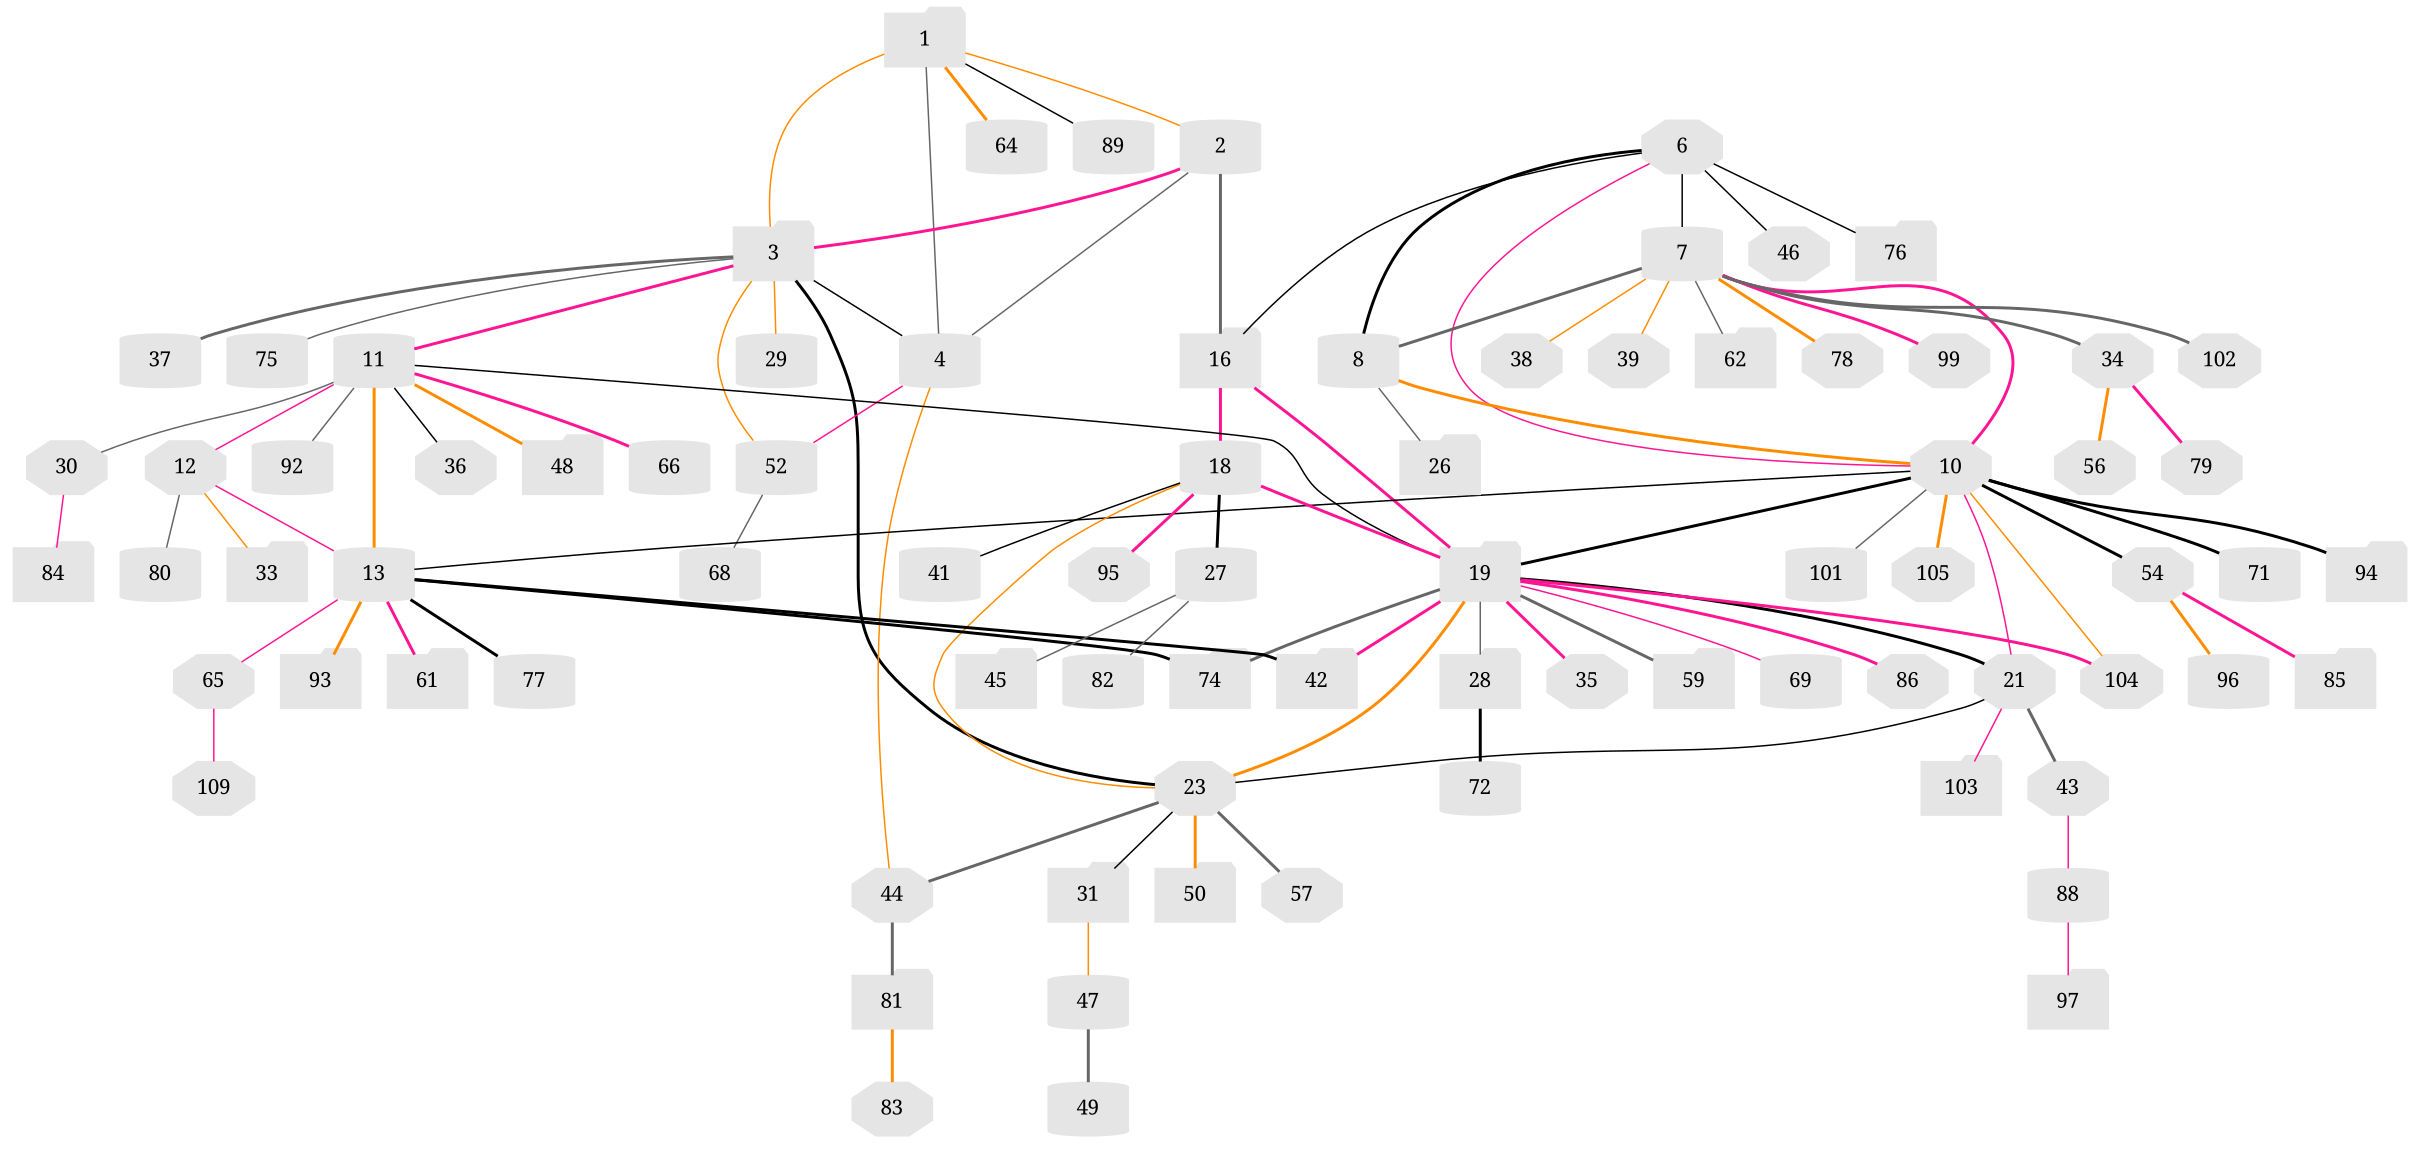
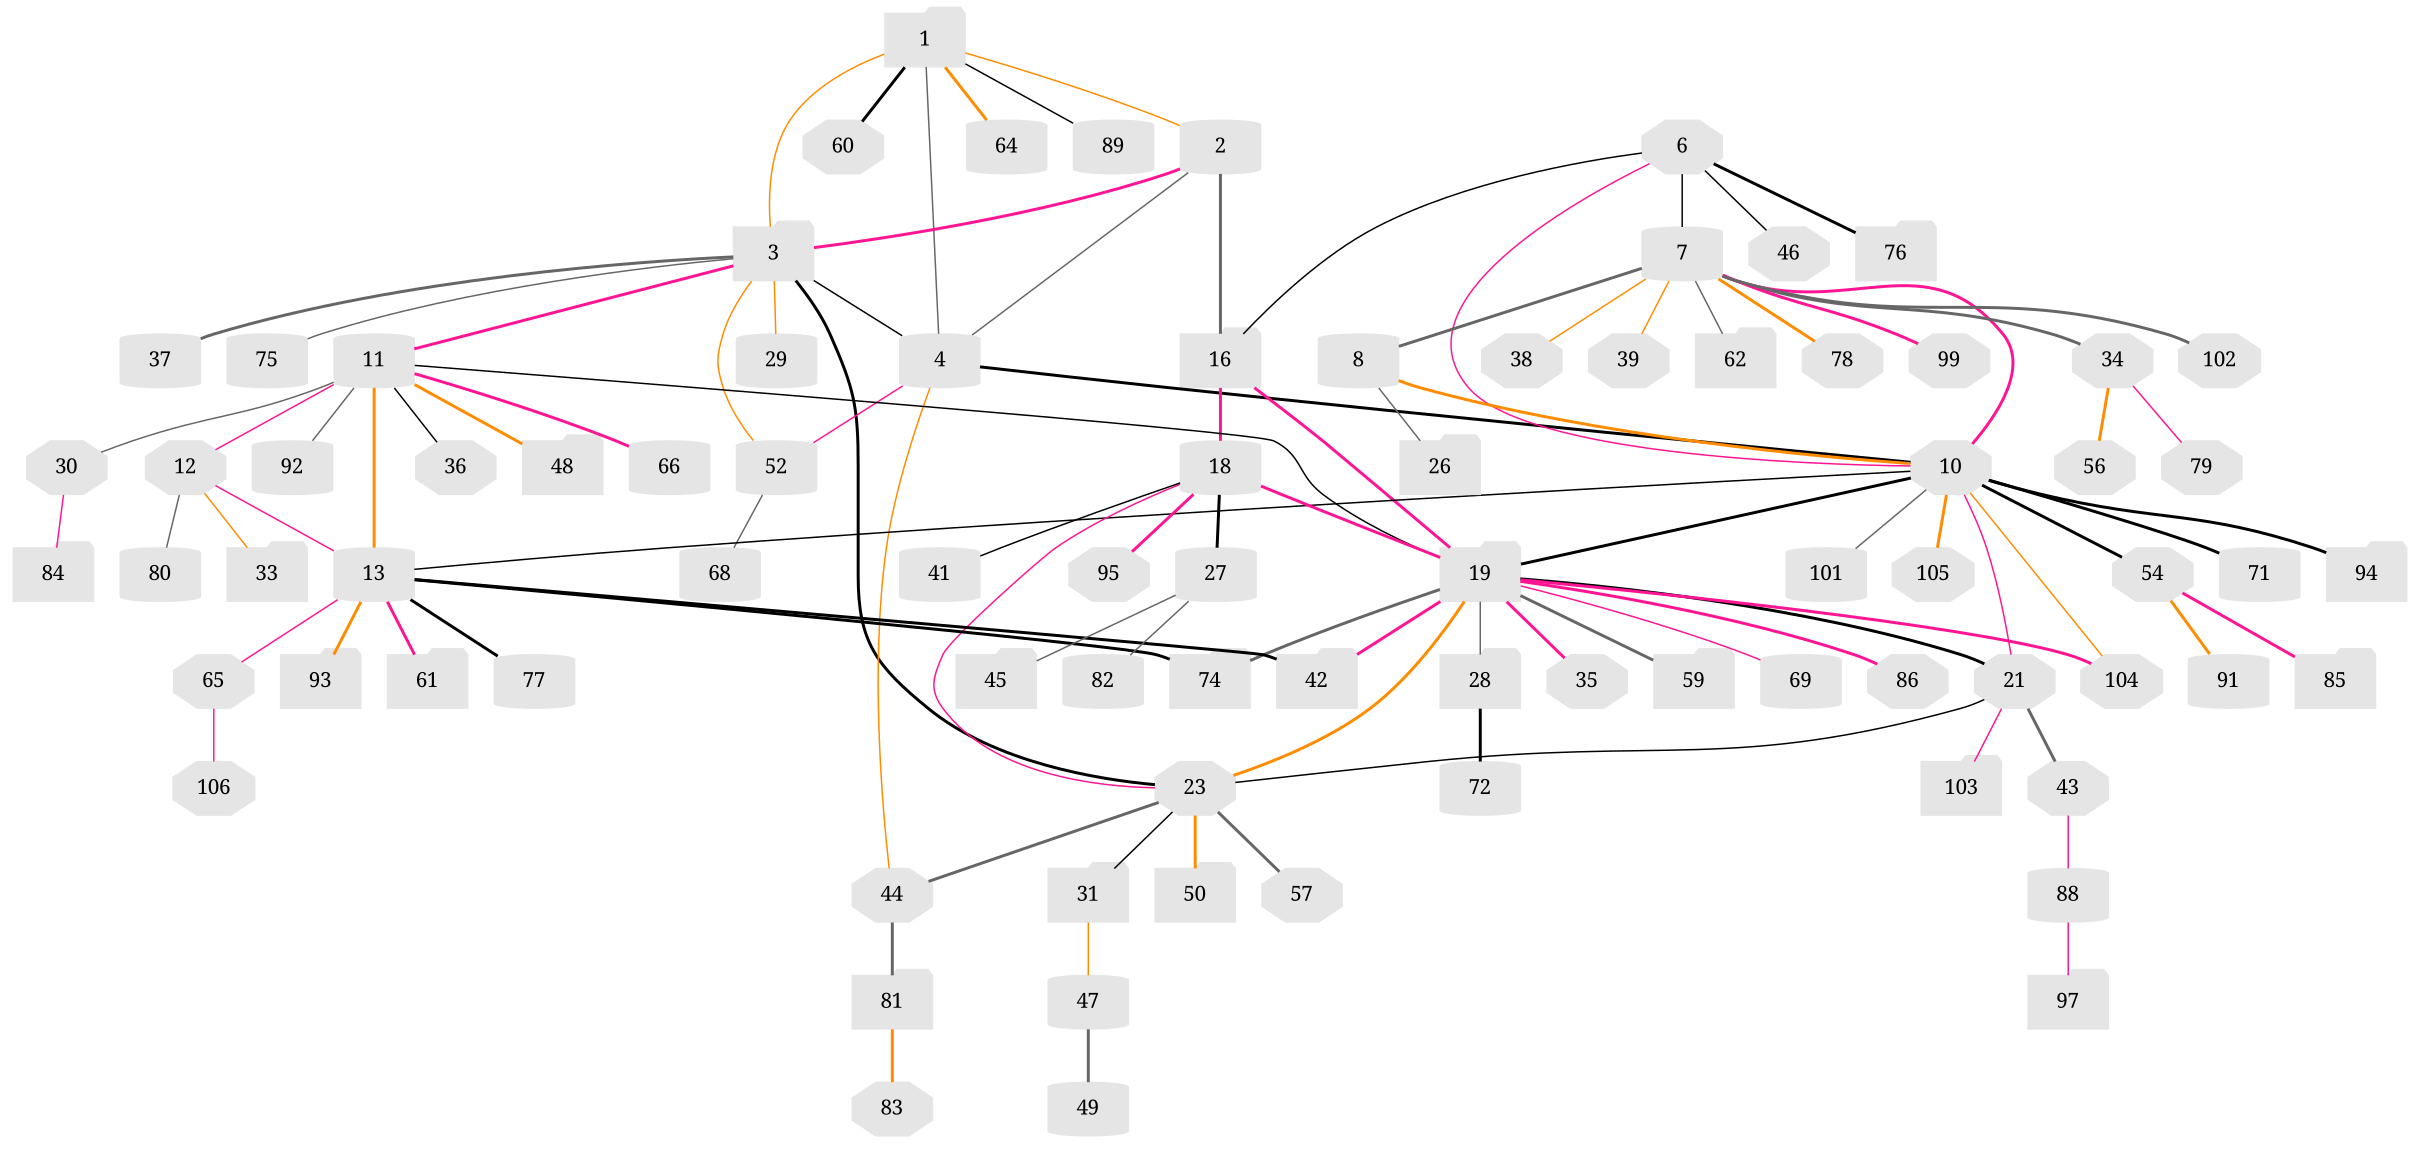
node "60": added
edge "6" -- "76": style solid -> bold
edge "6" -- "8": removed
edge "34" -- "79": style bold -> solid
edge "4" -- "10": added
edge "18" -- "23": color darkorange -> deeppink
node "96": label "96" -> "91"
node "109": label "109" -> "106"
